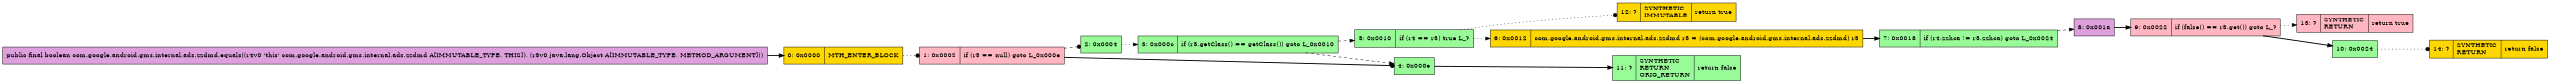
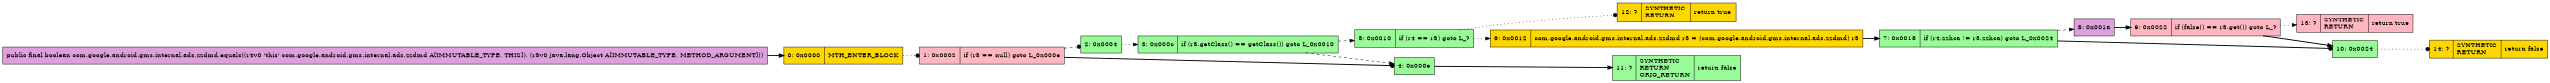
node "12: ?": text "IMMUTABLE" -> "RETURN"
node "5: 0x0010": text "if (r4 == r5) true L_?" -> "if (r4 == r5) goto L_?"
edge "7: 0x0018" -> "10: 0x0024": added
